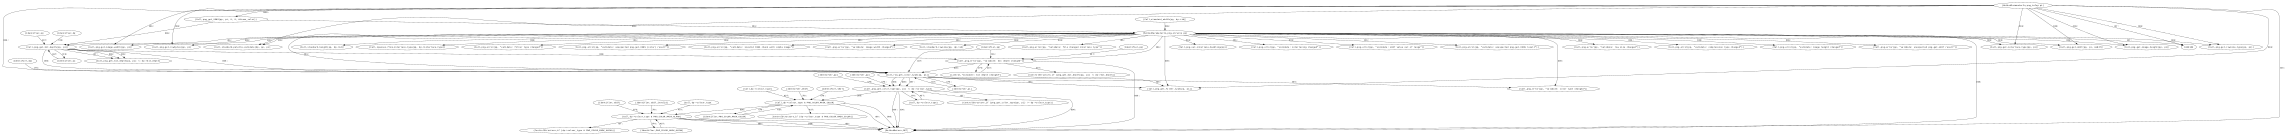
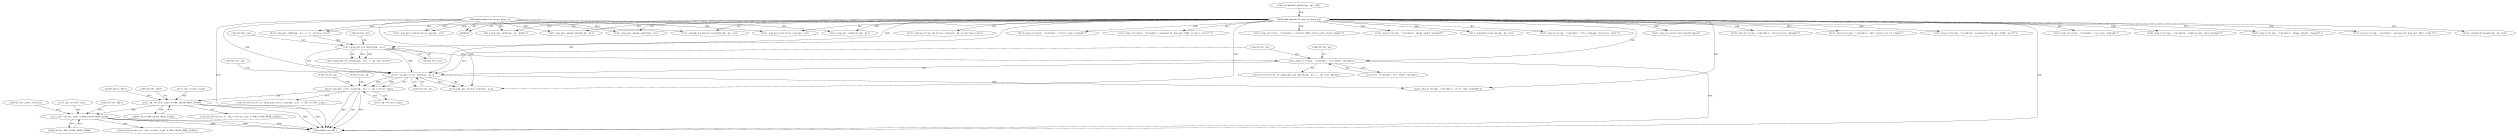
edge "(Call,png_get_tRNS(pp, pi, 0, 0, &trans_color))" -> "(MethodParameterIn,png_structp pp)": reversed
node "(Call,png_get_rowsize_type(pp, pi))": label "(Call,png_get_rowsize_type(pp, pi))" -> "(Call,png_get_compression_type(pp, pi))"
